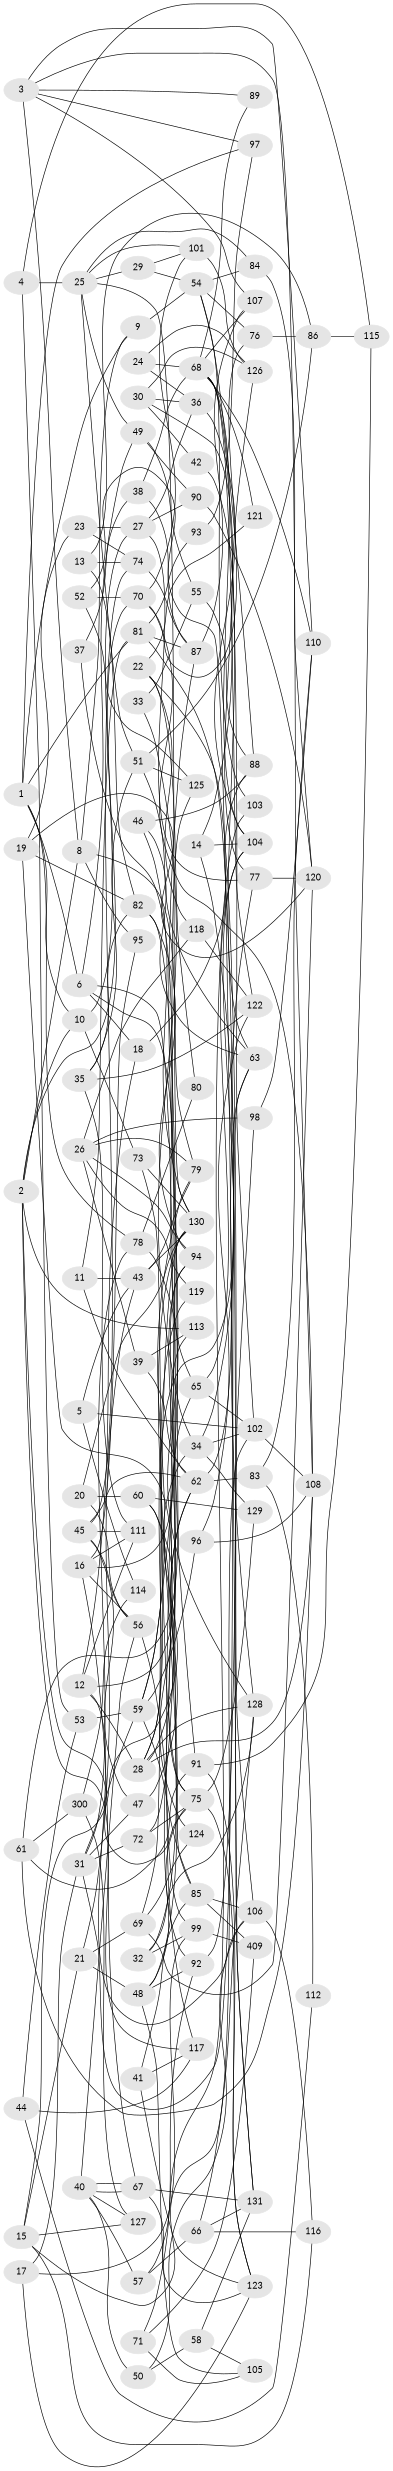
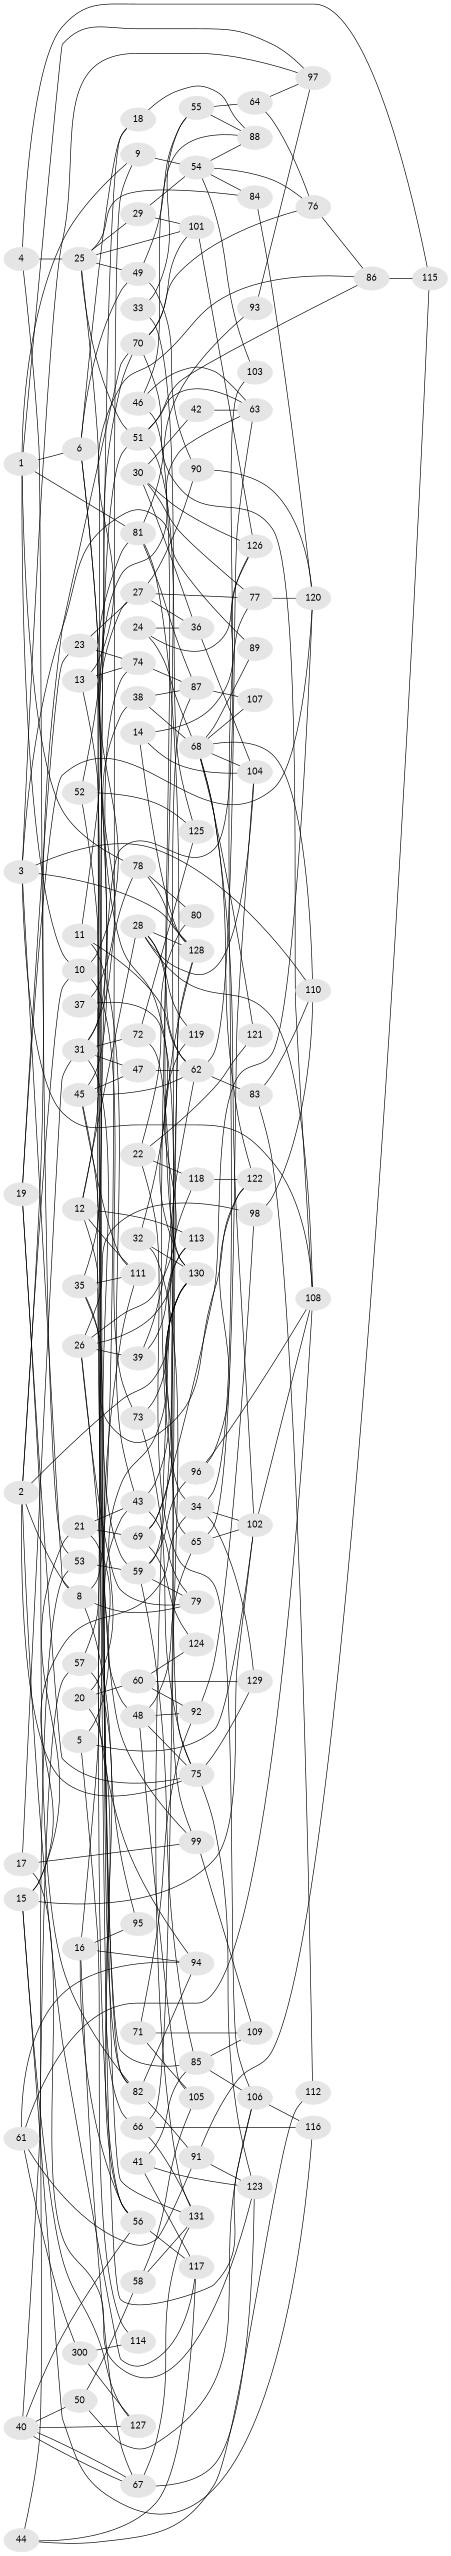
node "64": added
edge "3" -- "107": now "3" -- "128"
node "409": label "409" -> "109"
